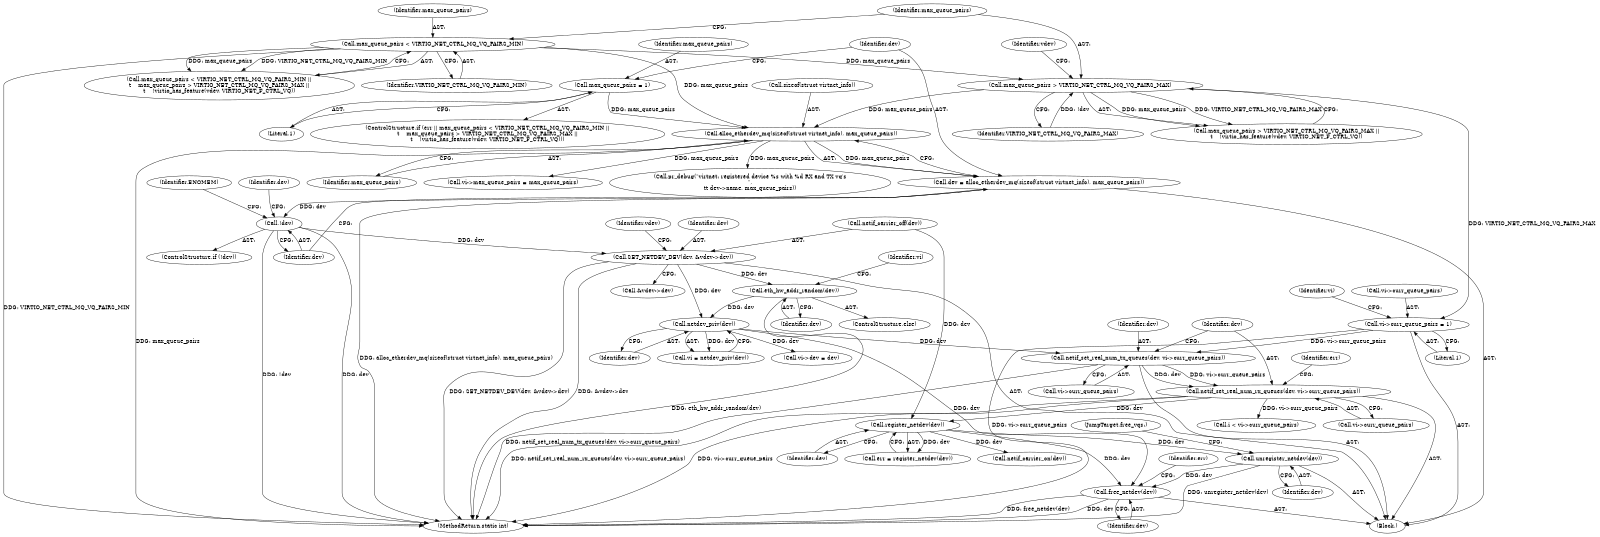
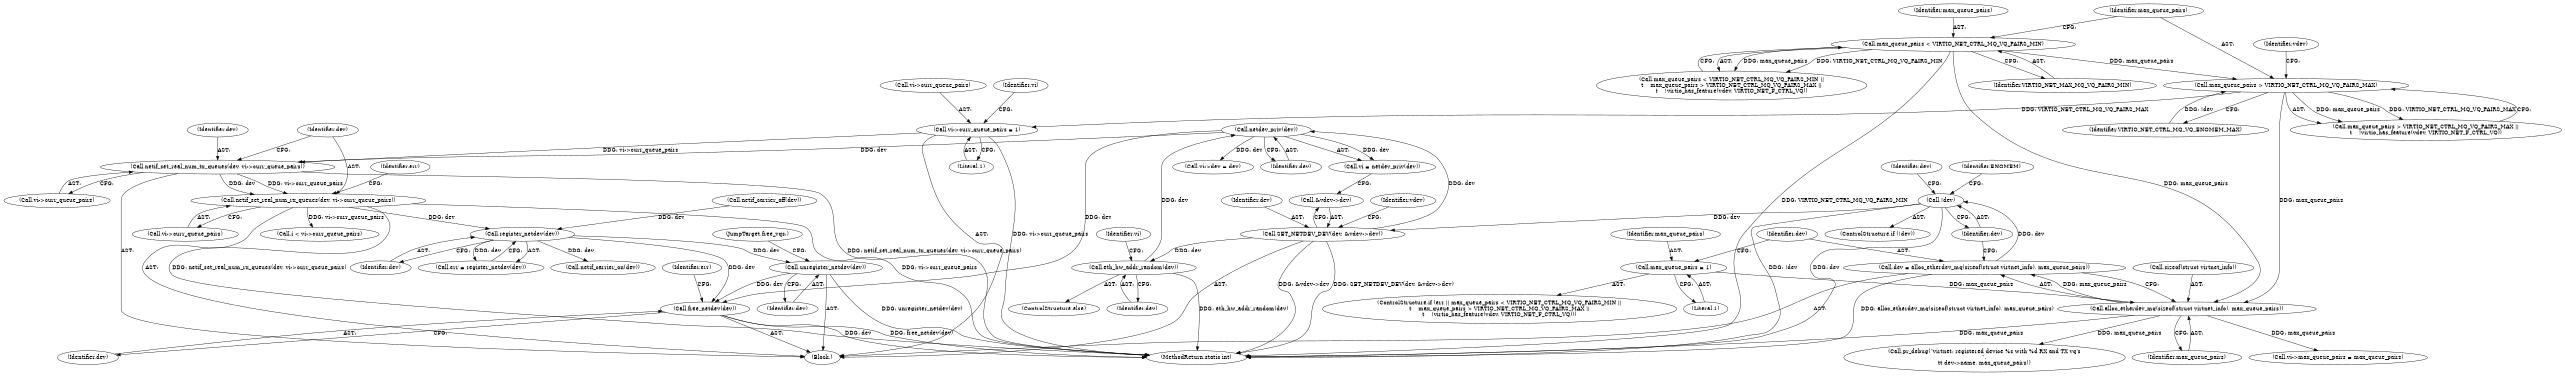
node "(Identifier,VIRTIO_NET_CTRL_MQ_VQ_PAIRS_MIN)": label "(Identifier,VIRTIO_NET_CTRL_MQ_VQ_PAIRS_MIN)" -> "(Identifier,VIRTIO_NET_MAX_MQ_VQ_PAIRS_MIN)"
node "(Identifier,VIRTIO_NET_CTRL_MQ_VQ_PAIRS_MAX)": label "(Identifier,VIRTIO_NET_CTRL_MQ_VQ_PAIRS_MAX)" -> "(Identifier,VIRTIO_NET_CTRL_MQ_VQ_ENOMEM_MAX)"
edge "(Call,netif_carrier_off(dev))" -> "(Call,SET_NETDEV_DEV(dev, &vdev->dev))": now "(Call,&vdev->dev)" -> "(Call,SET_NETDEV_DEV(dev, &vdev->dev))"
edge "(Call,vi = netdev_priv(dev))" -> "(Call,netdev_priv(dev))": now "(Call,vi = netdev_priv(dev))" -> "(Call,&vdev->dev)"
